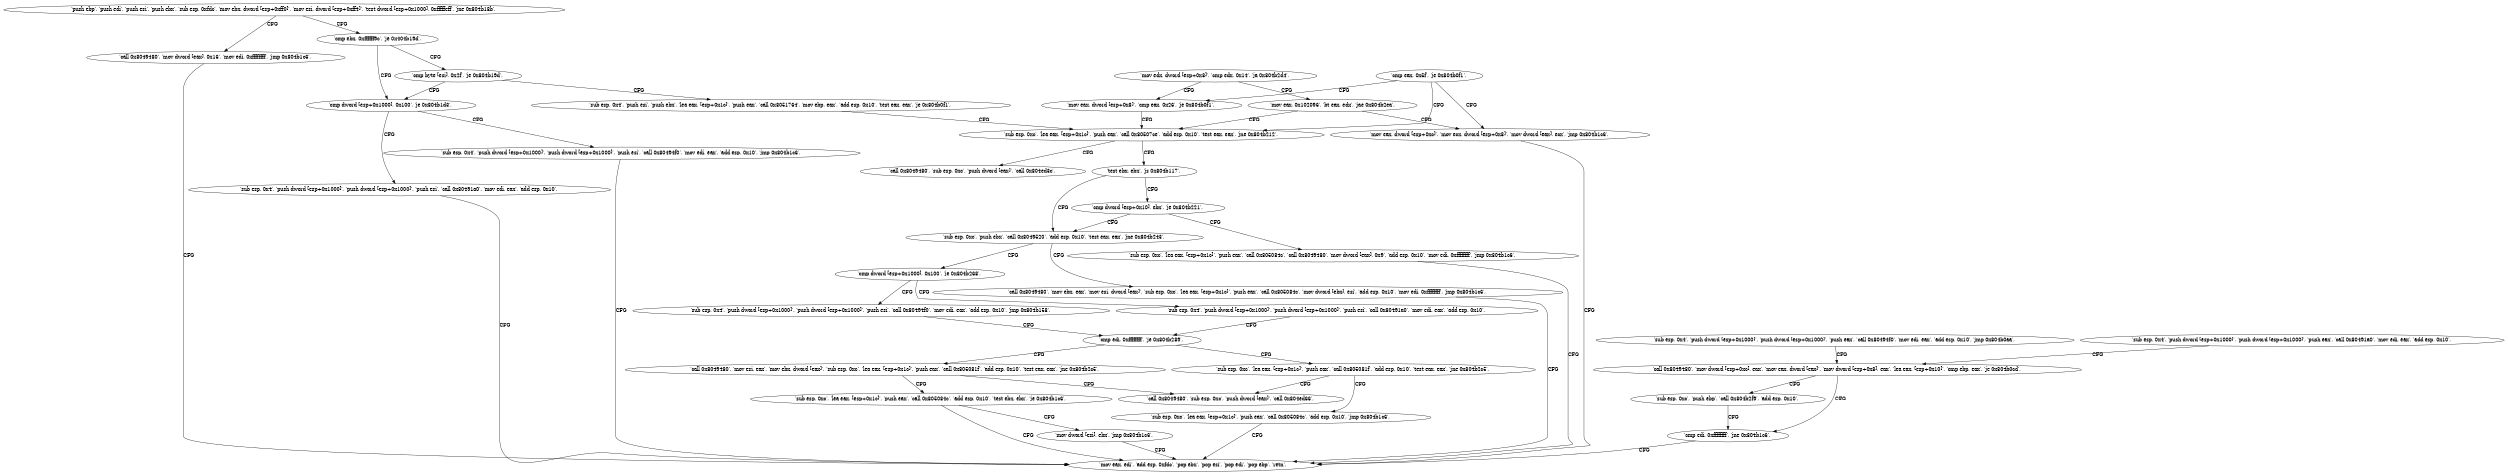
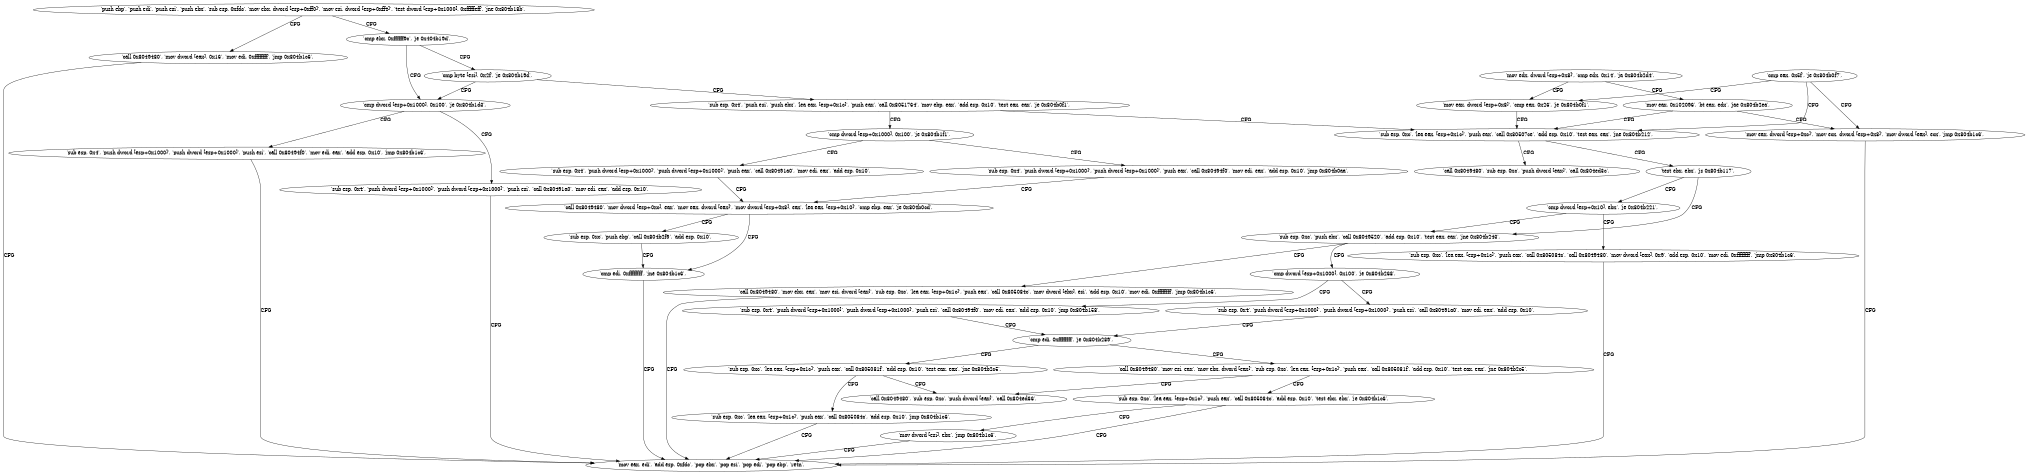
node "'cmp eax, 0x5f', 'je 0x804b0f1',": label "'cmp eax, 0x5f', 'je 0x804b0f1'," -> "'cmp eax, 0x5f', 'je 0x804b0f7',"
node "'cmp dword [esp+0x1000], 0x100', 'je 0x804b1f1',": added
